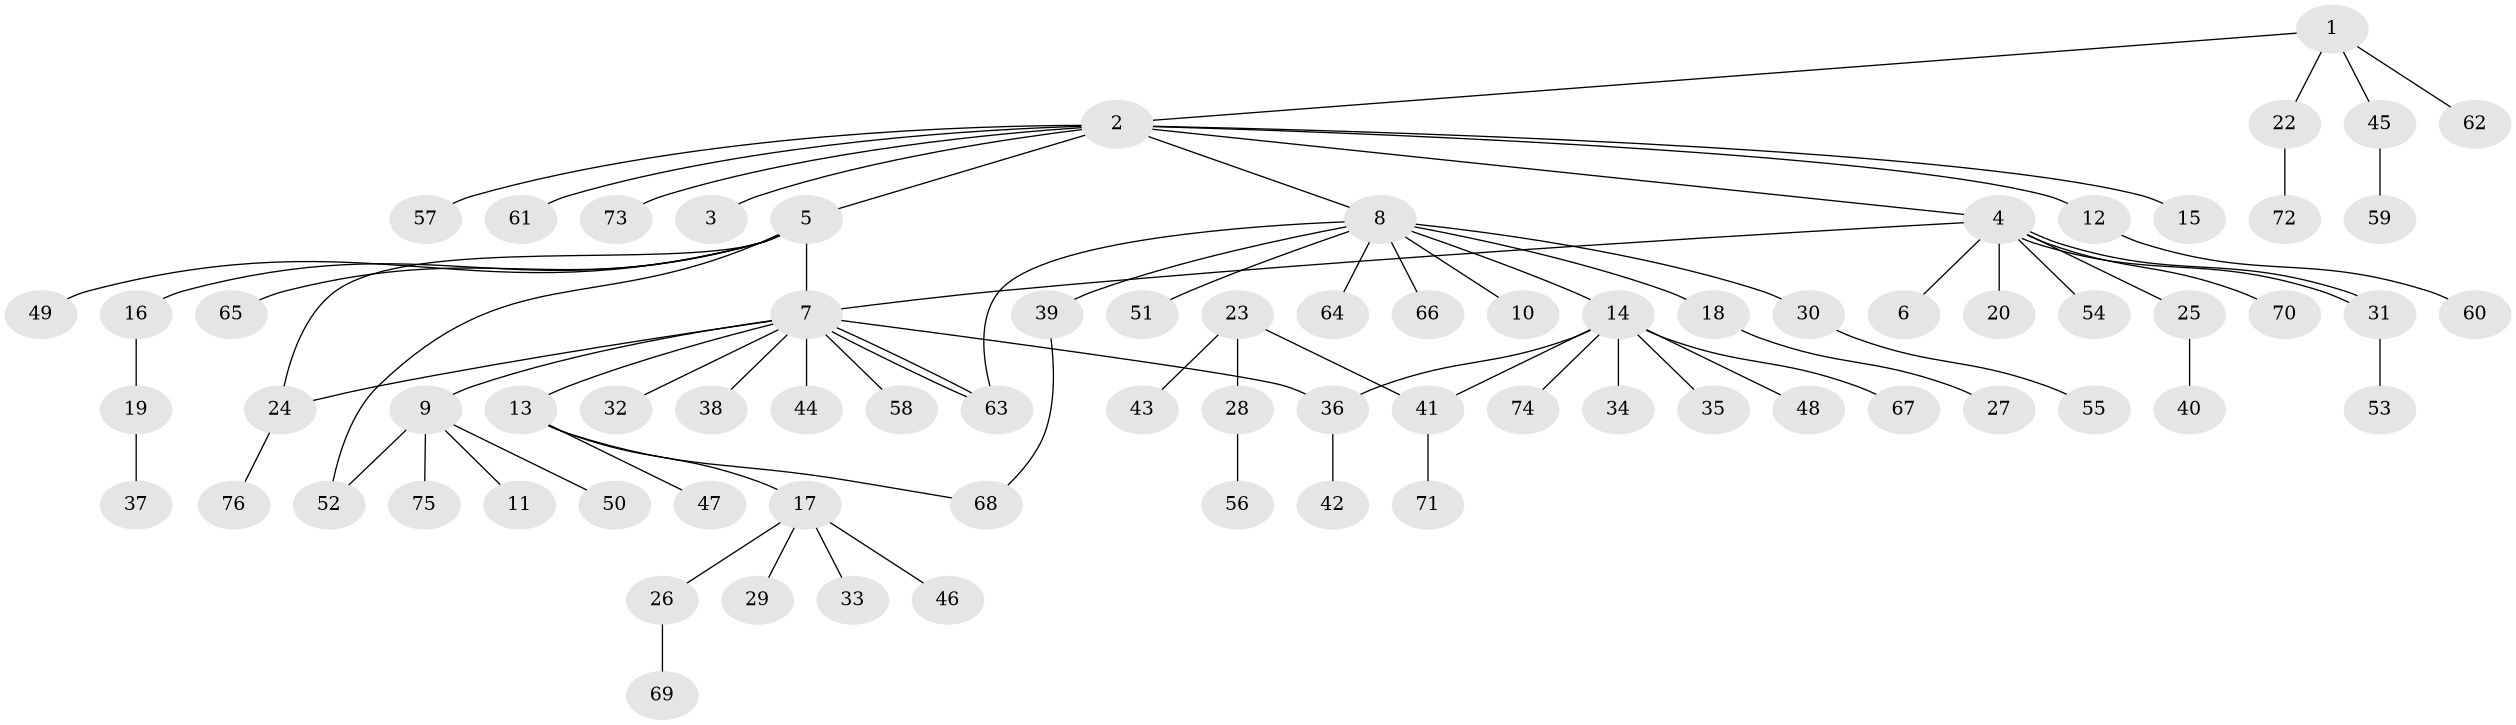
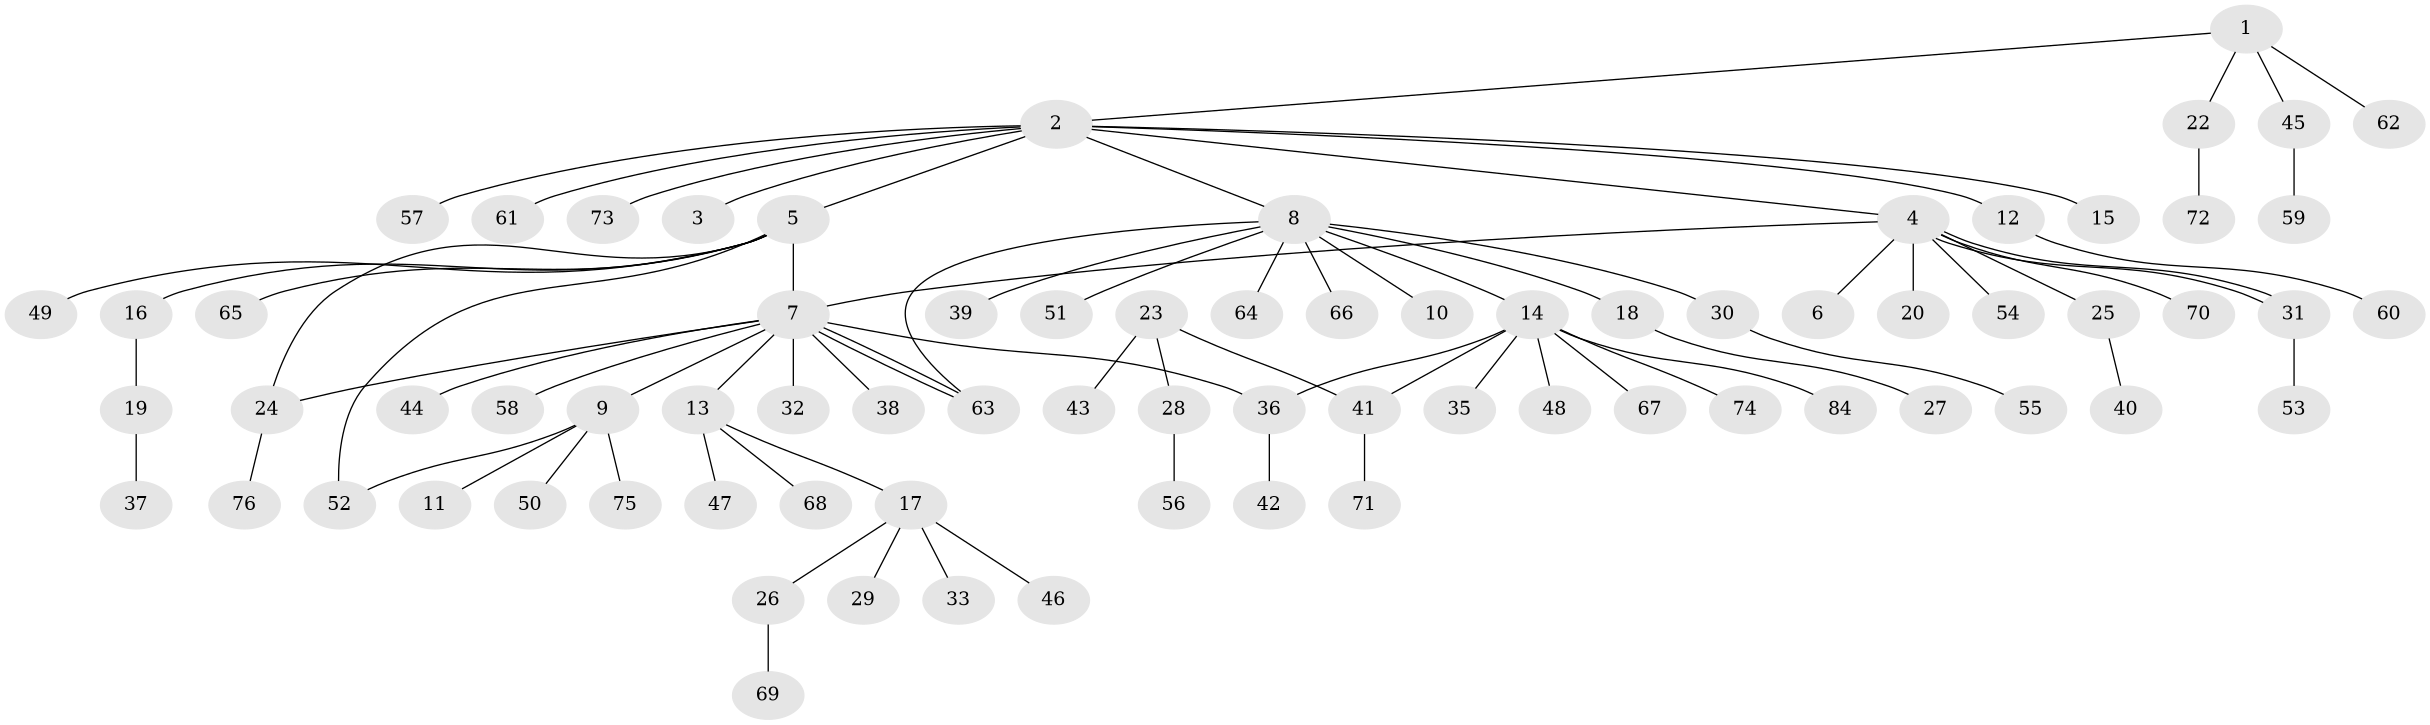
node "34": label "34" -> "84"
edge "39" -- "68": removed
